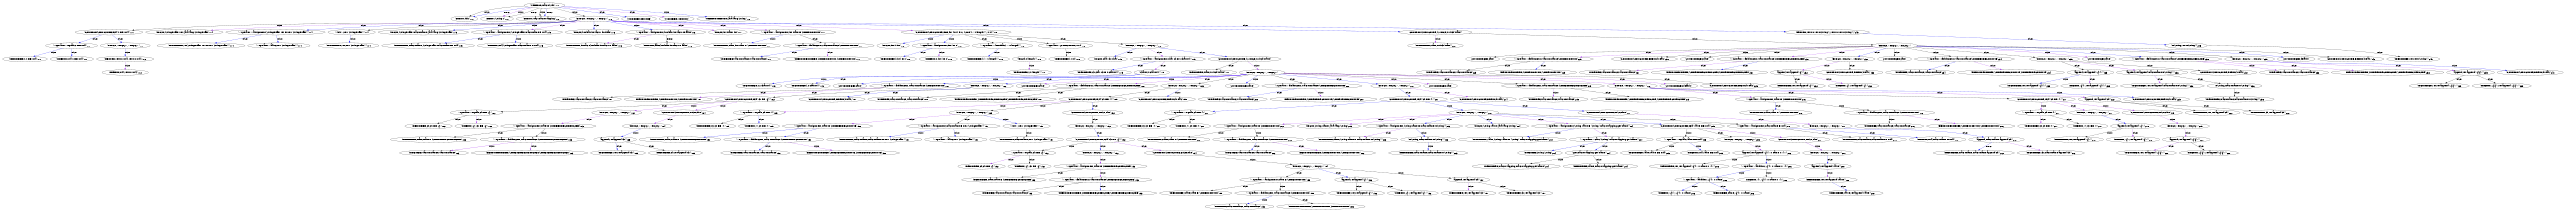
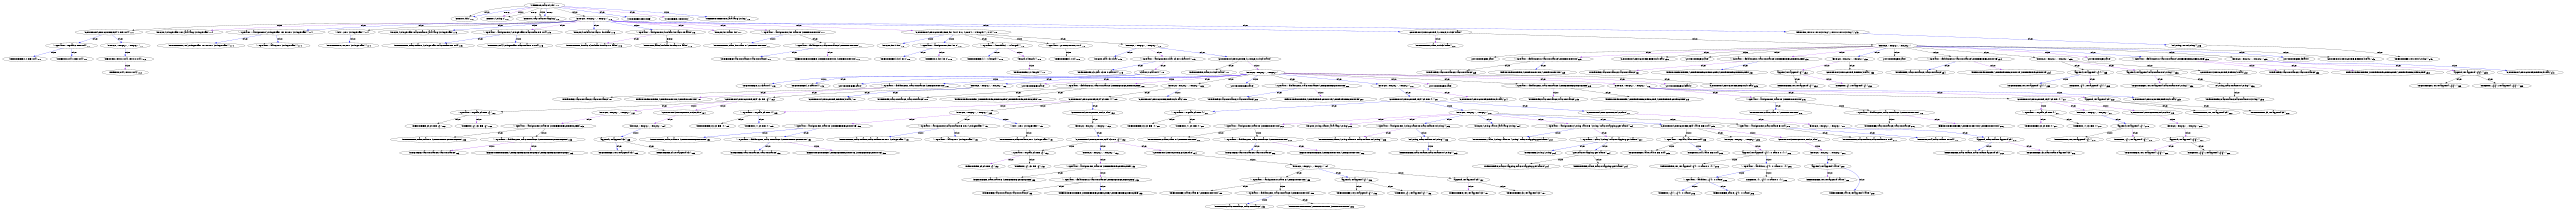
edge "(<operator>.lessThan,i < s.length())" -> "(length,s.length())": added, label "AST:"
edge "(append,macroName.append(ch))" -> "(IDENTIFIER,macroName,macroName.append(ch))": label "DDG: " -> "AST: "
edge "(IDENTIFIER,ret,ret.append(value))" -> "(IDENTIFIER,value,ret.append(value))": now "(append,ret.append(value))" -> "(IDENTIFIER,value,ret.append(value))"
